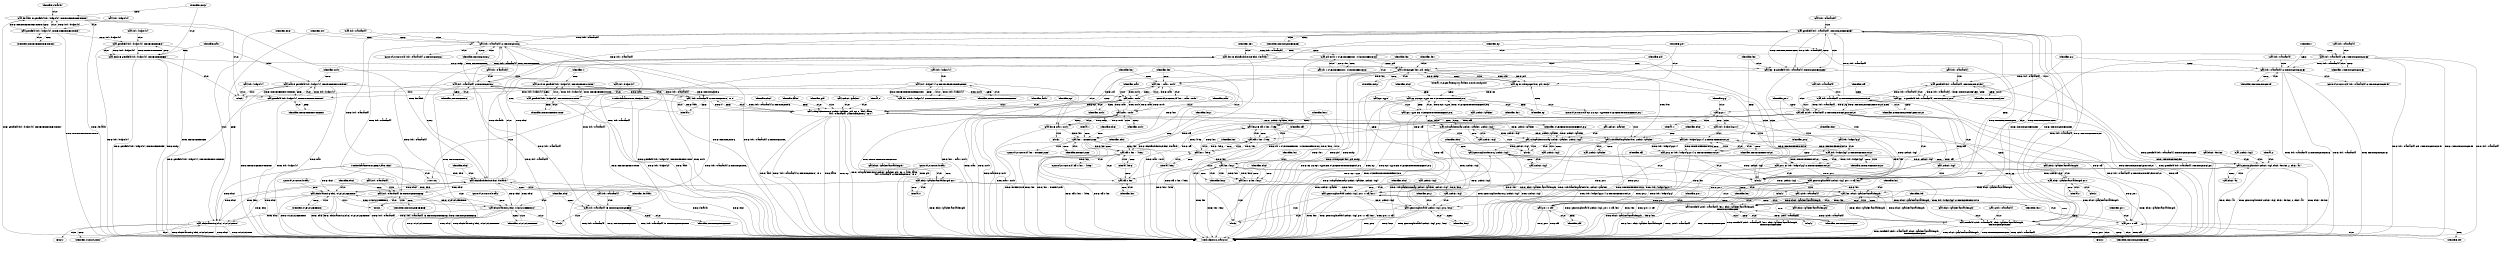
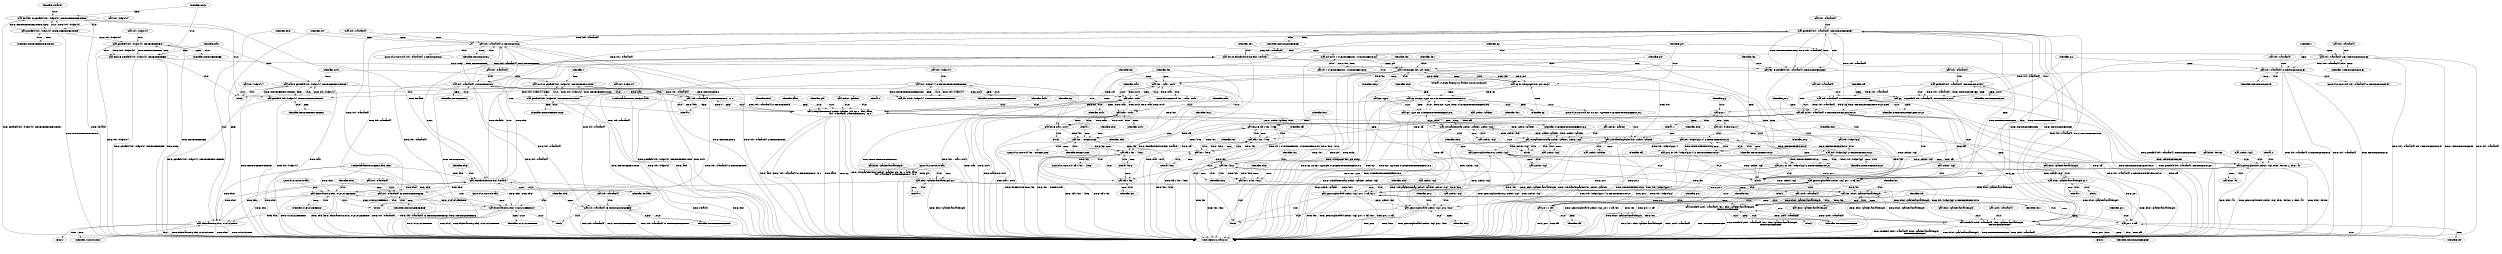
node "(Identifier,ITD_BUFPTR_EP)": added
edge "(Call,itd->transact[i] & ITD_XACT_OFFSET_MASK)" -> "(Call,get_field(itd->transact[i], ITD_XACT_PGSEL))": reversed
node "1000106": removed
